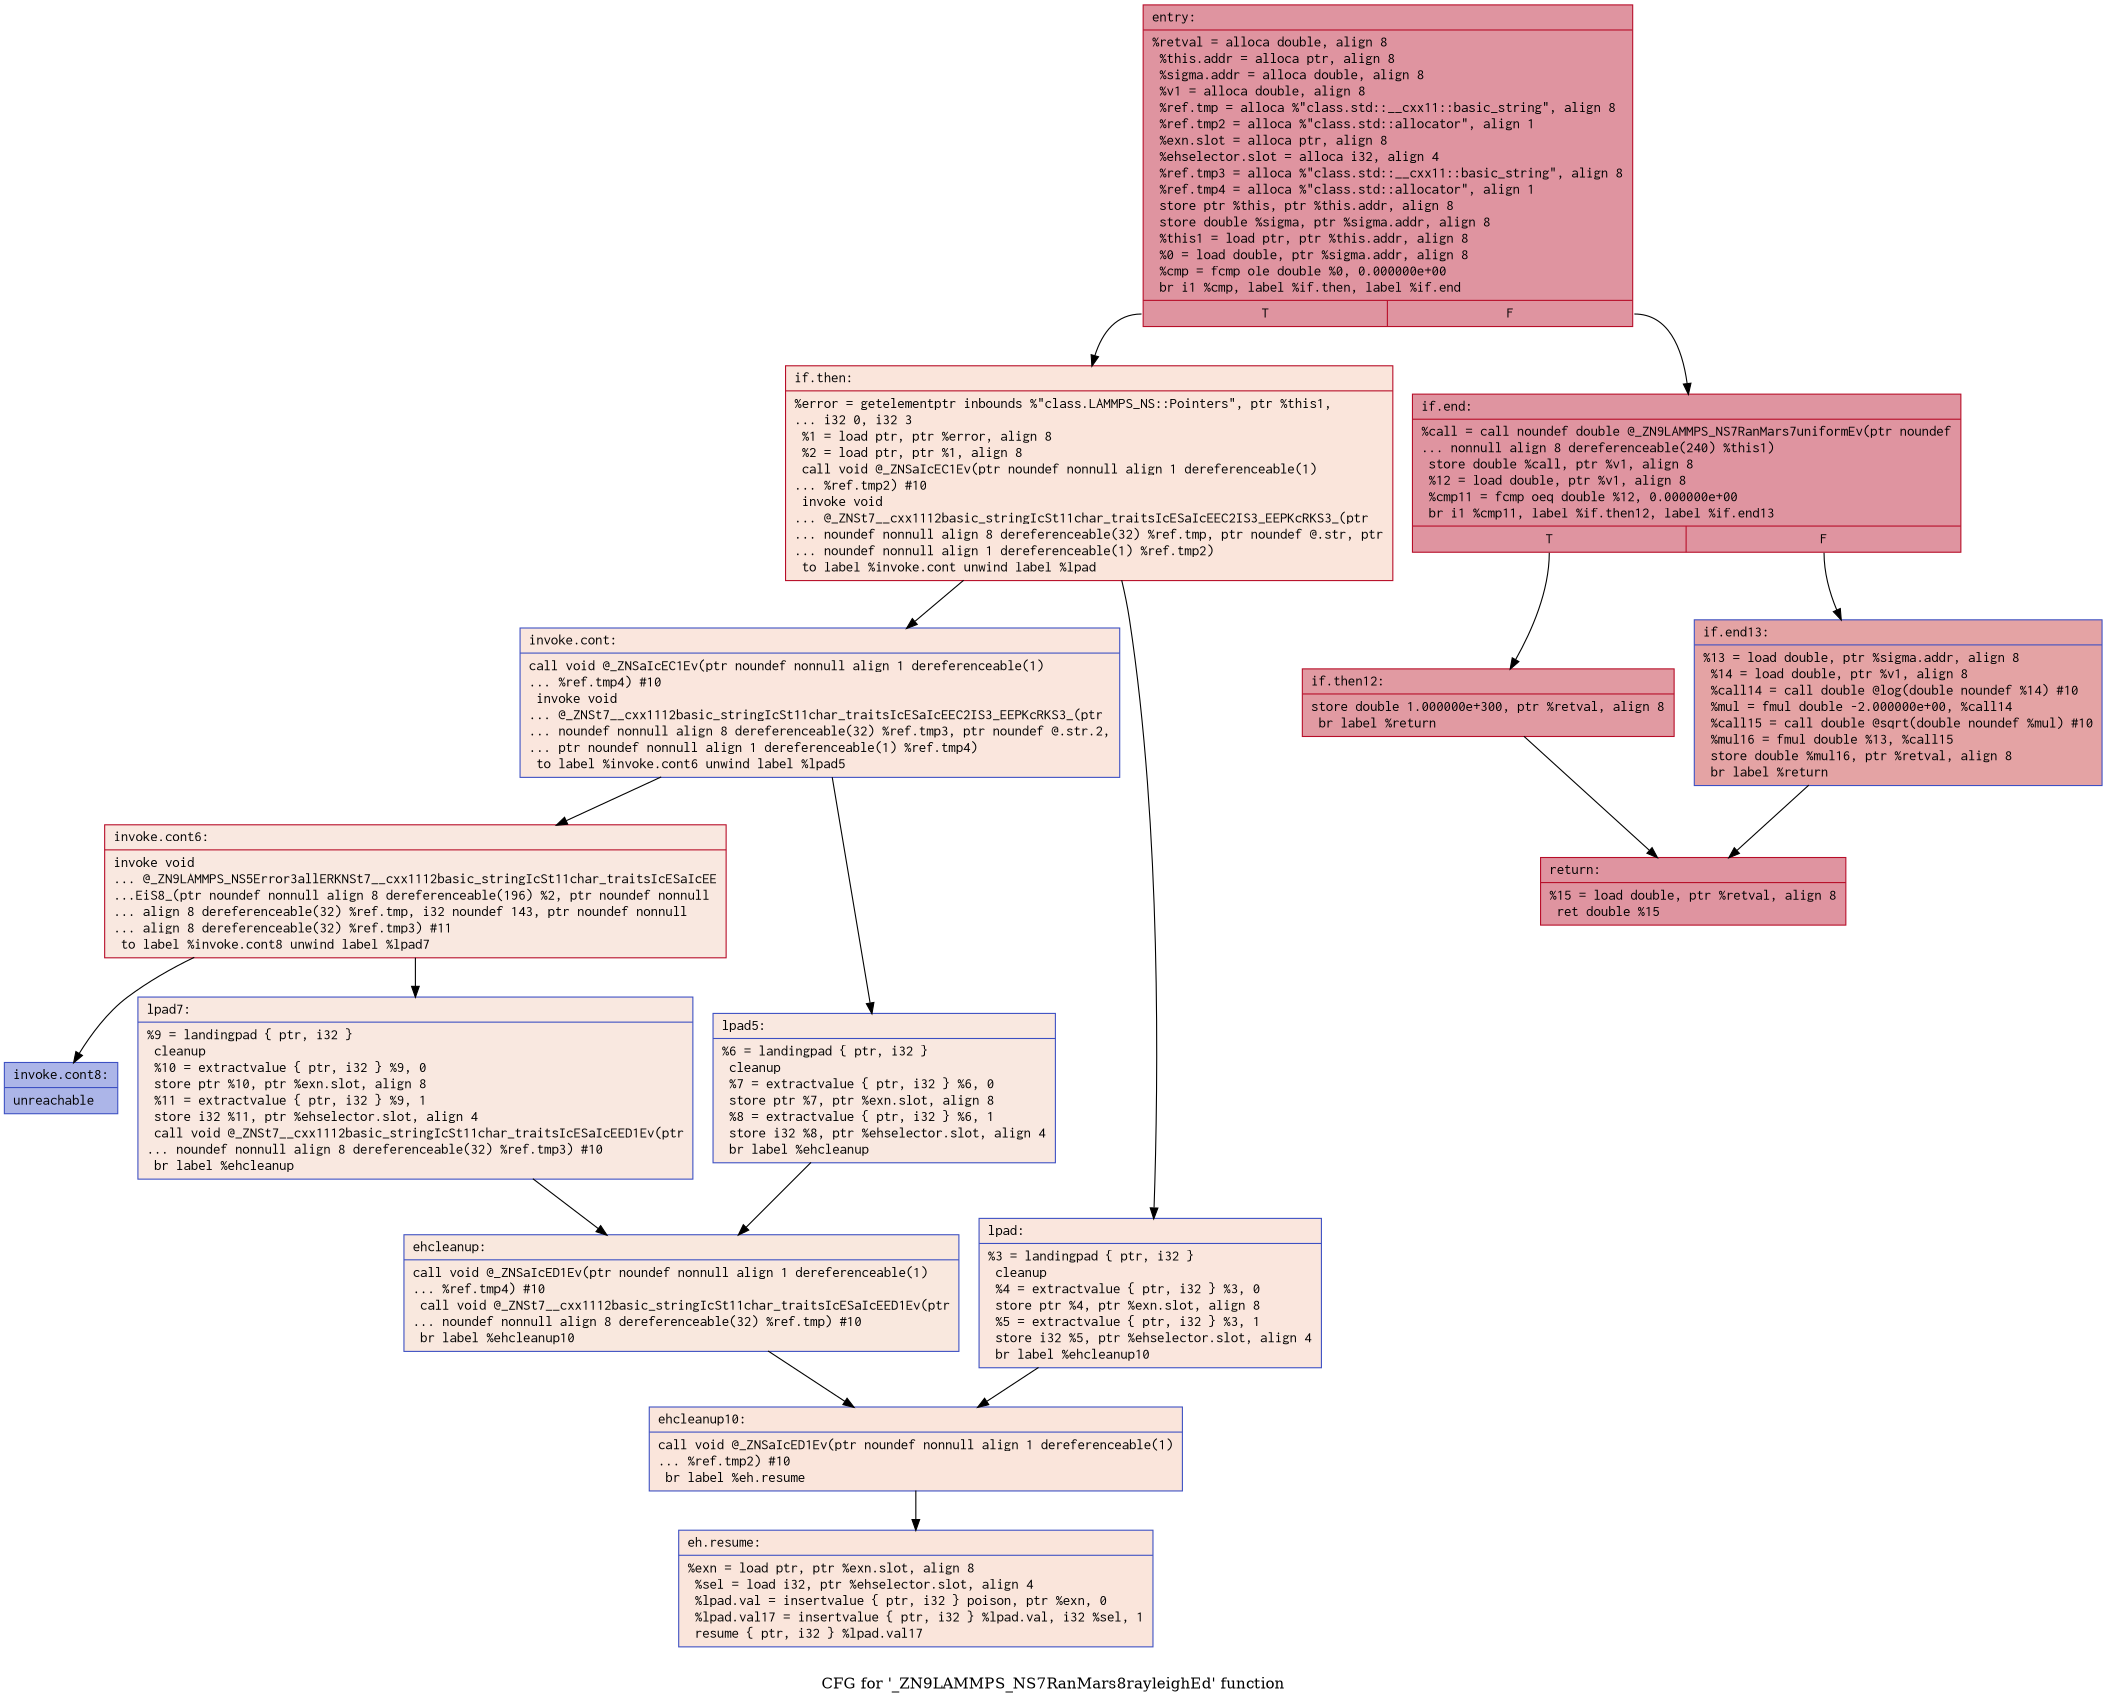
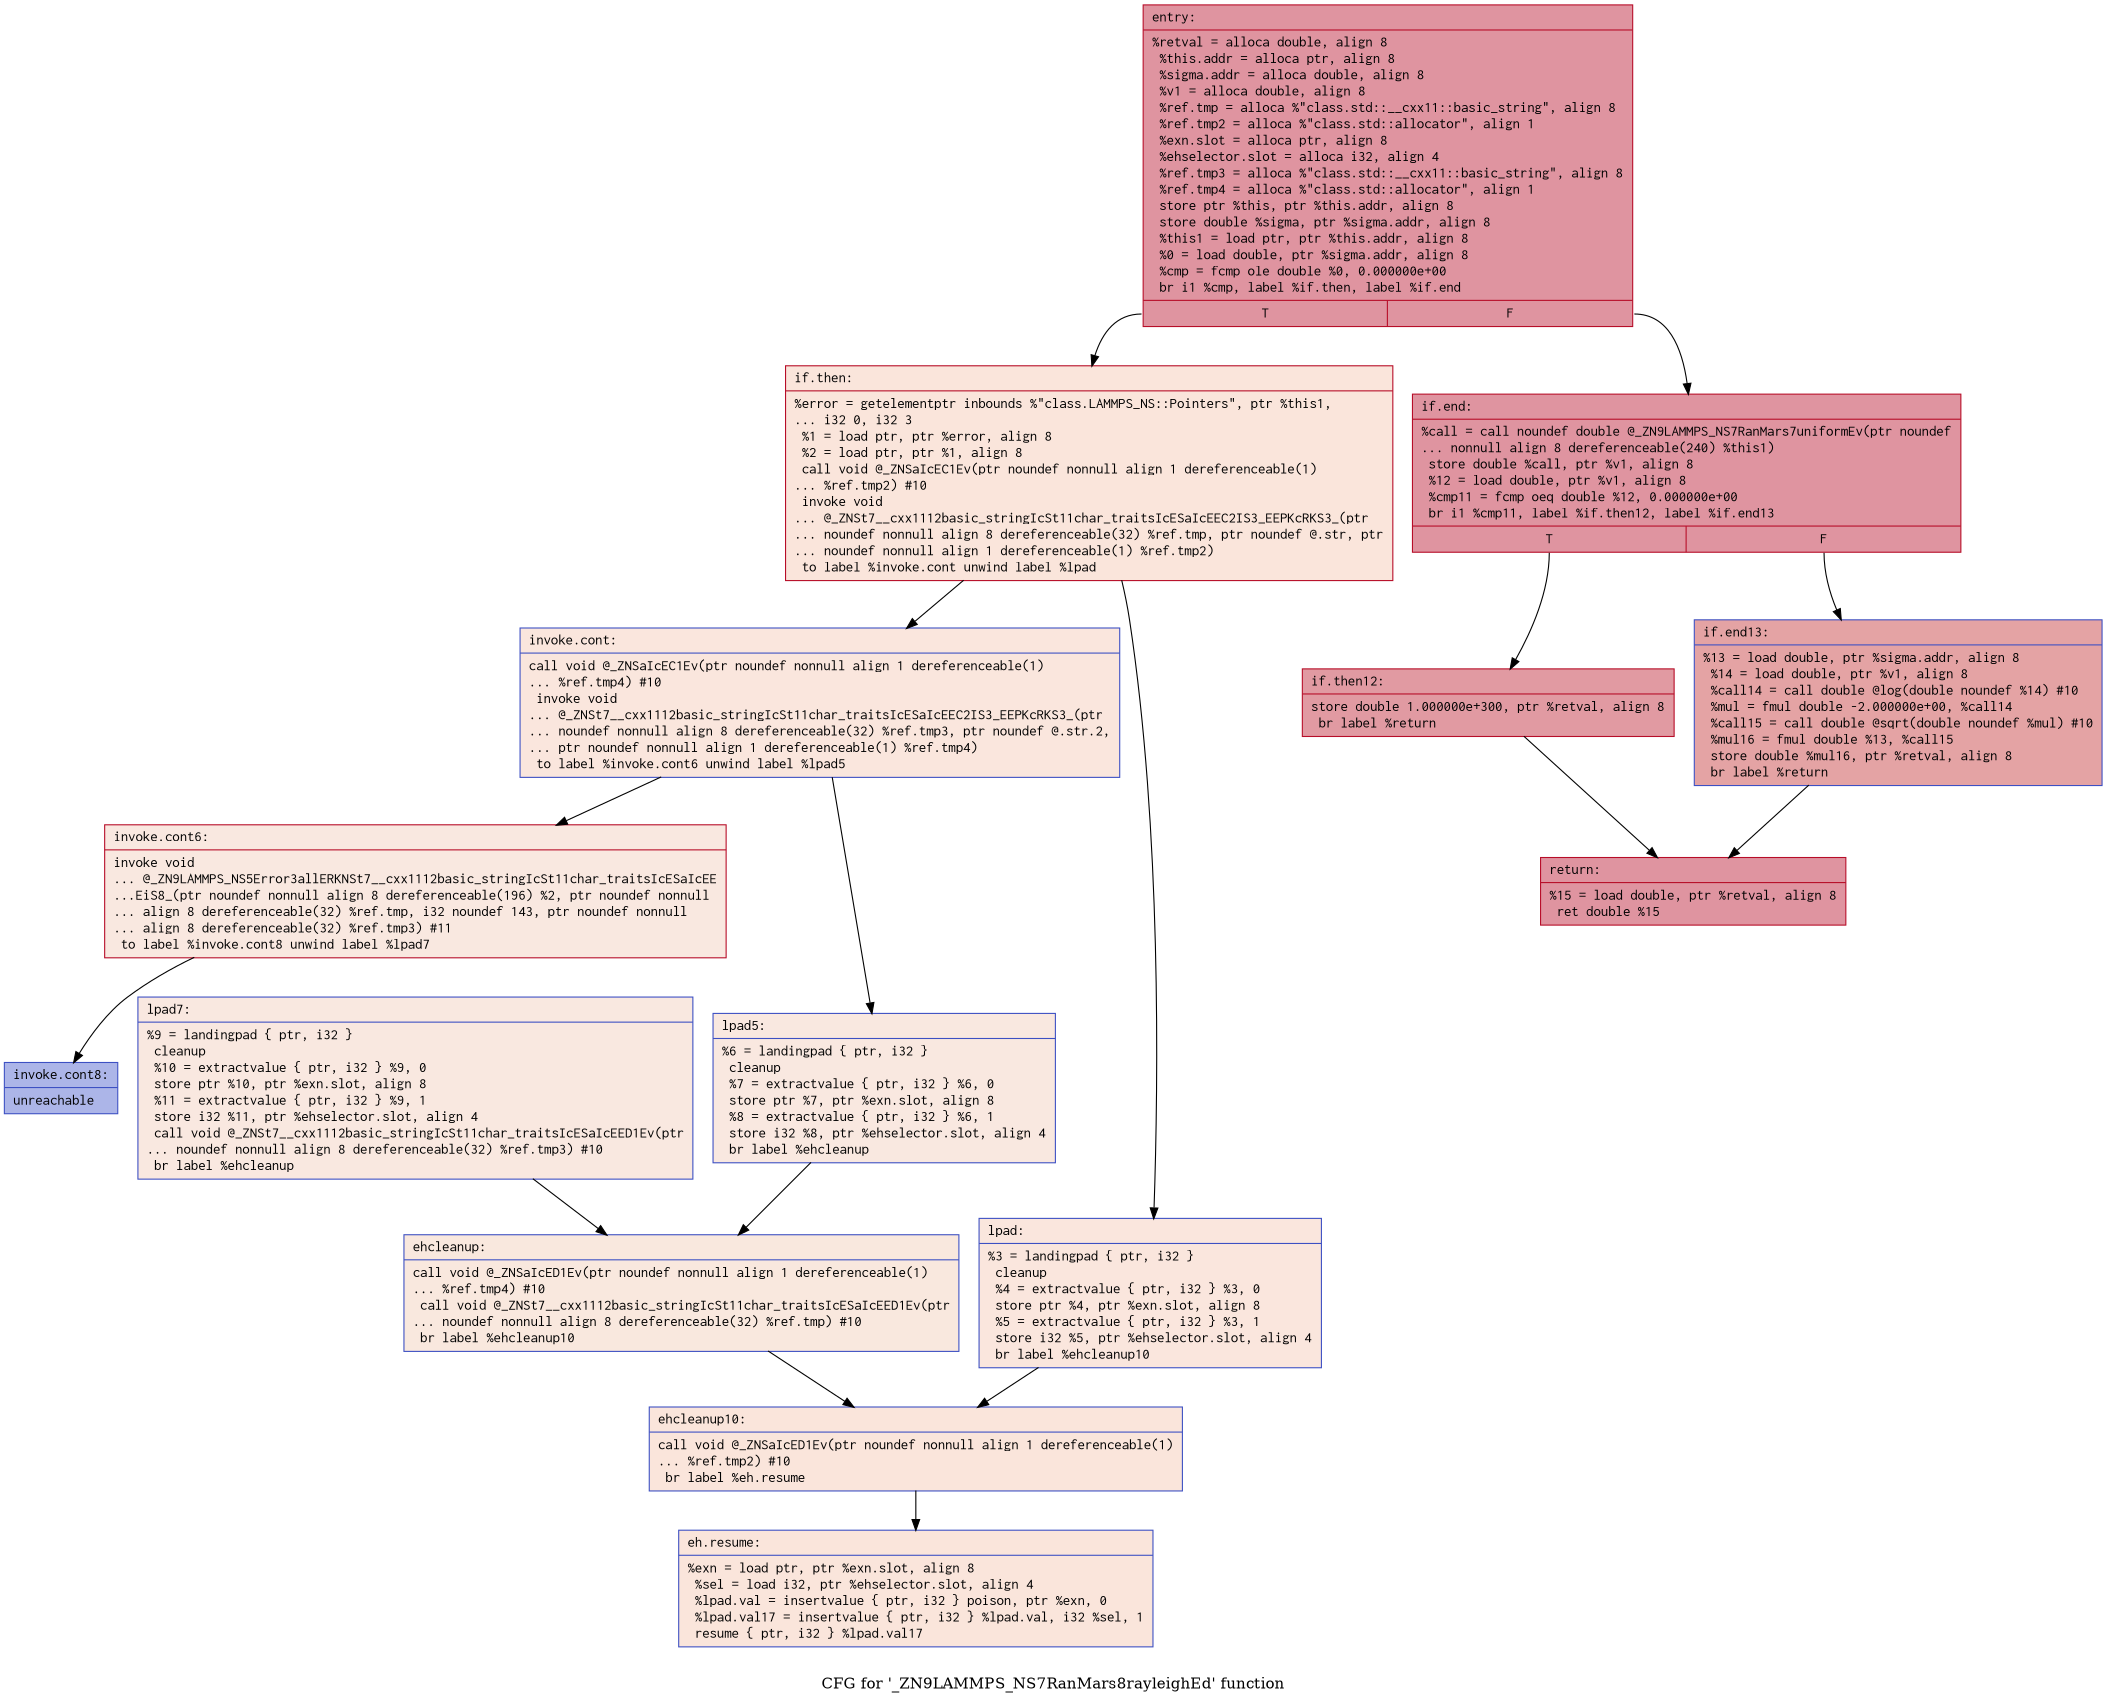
edge "invoke.cont6:" -> "lpad7:": removed
